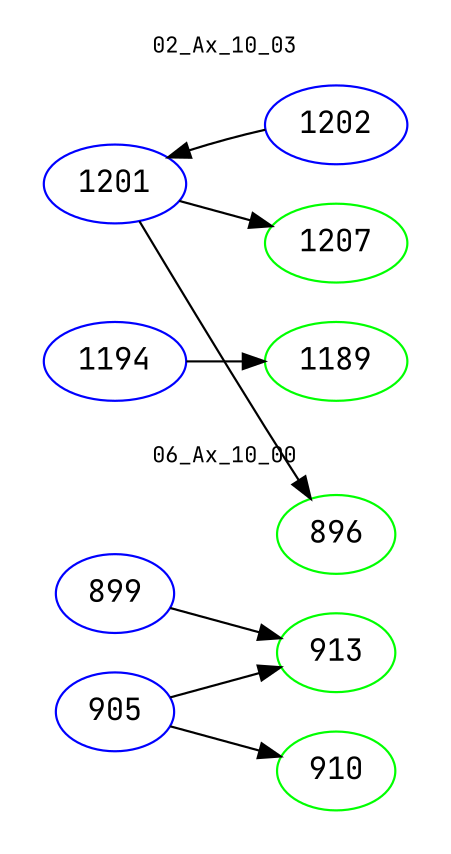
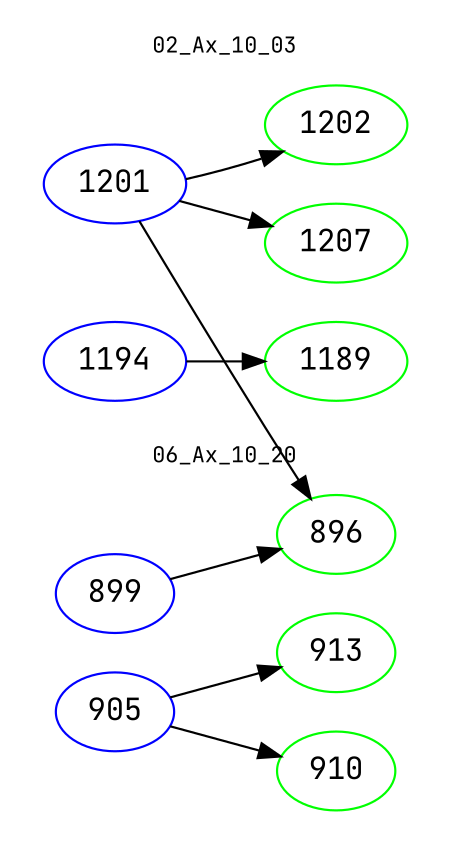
node "1202": color blue -> green
edge "1202" -> "1201": reversed
cluster "06_Ax_10_00": label "06_Ax_10_00" -> "06_Ax_10_20"
edge "899" -> "913": now "899" -> "896"
